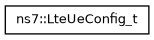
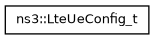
node "ns7::LteUeConfig_t": label "ns7::LteUeConfig_t" -> "ns3::LteUeConfig_t"
